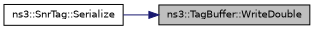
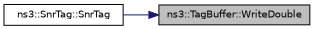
node "ns3::SnrTag::Serialize": label "ns3::SnrTag::Serialize" -> "ns3::SnrTag::SnrTag"
